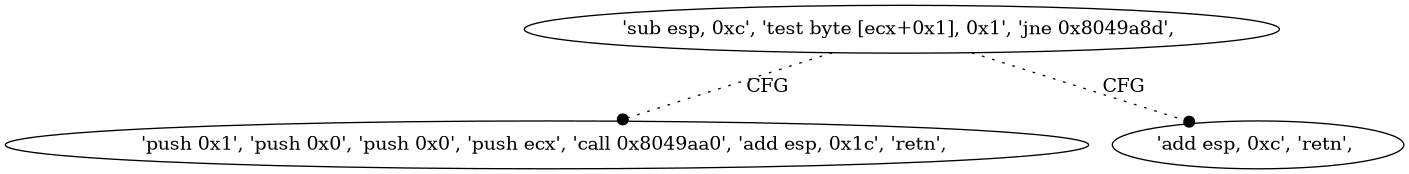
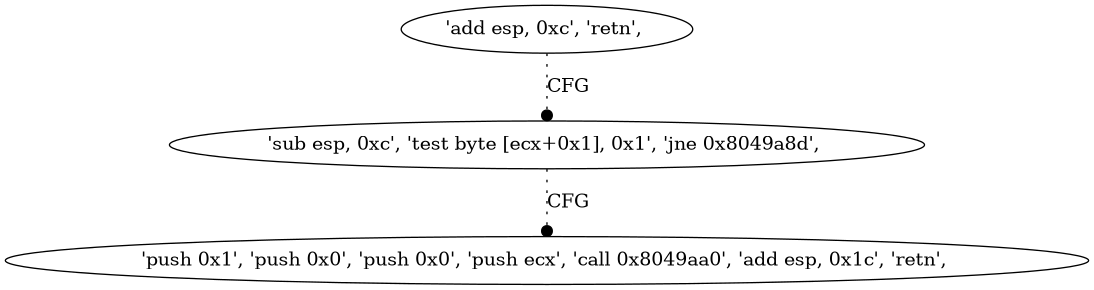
edge "'sub esp, 0xc', 'test byte [ecx+0x1], 0x1', 'jne 0x8049a8d'," -> "'add esp, 0xc', 'retn',": reversed
